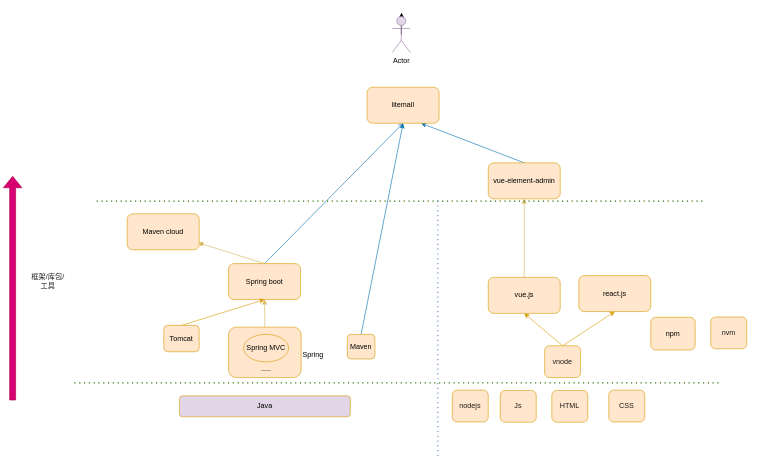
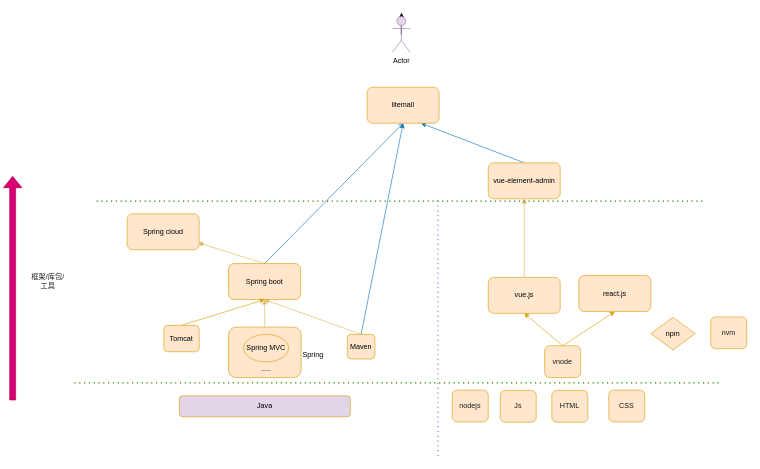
node "Maven cloud": label "Maven cloud" -> "Spring cloud"
edge "Maven" -> "Spring boot": added
node "npm": shape rounded rectangle -> diamond
